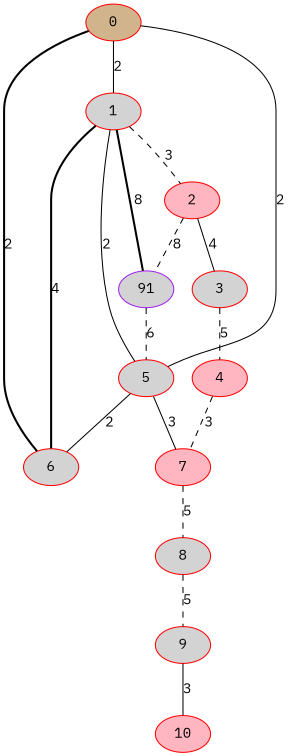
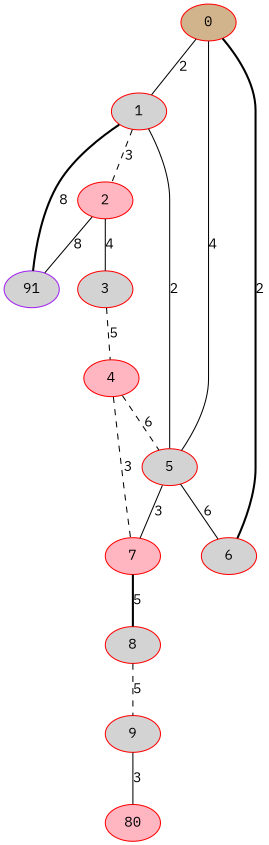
edge "0" -- "5": label "2" -> "4"
edge "2" -- "91": style dashed -> solid
edge "1" -- "6": removed, label "4"
edge "91" -- "5": now "4" -- "5"
edge "5" -- "6": label "2" -> "6"
edge "7" -- "8": style dashed -> bold
node "10": label "10" -> "80"
